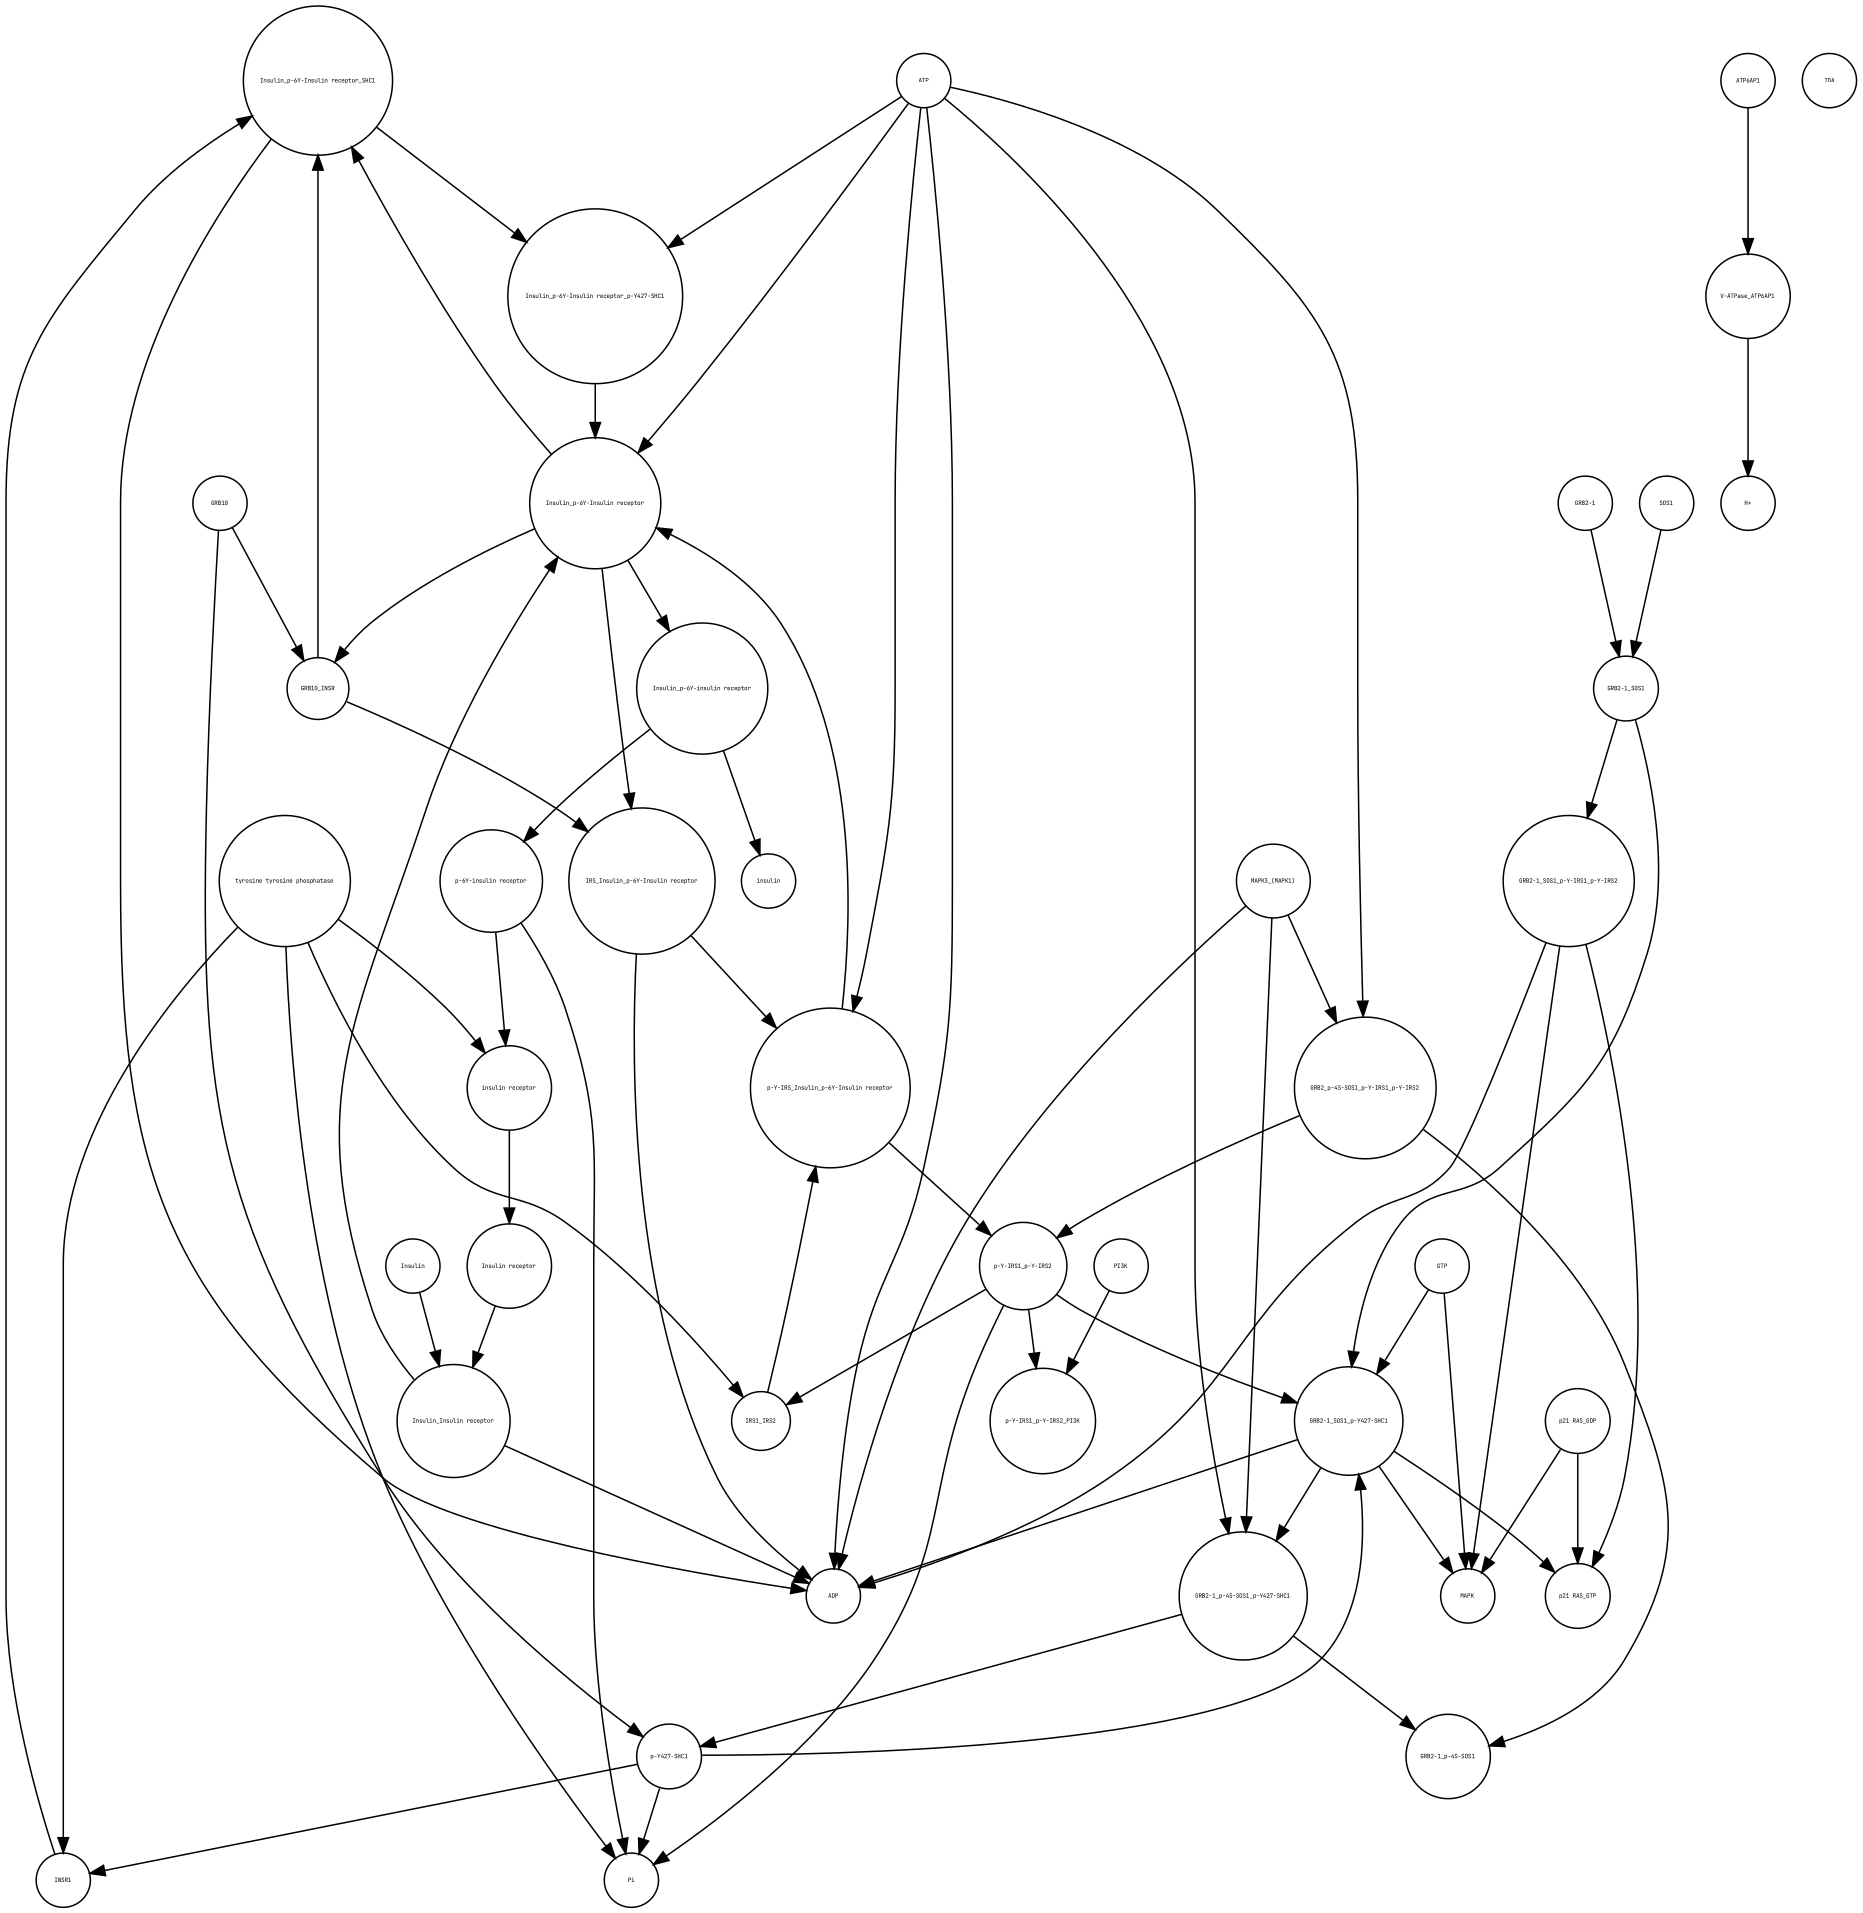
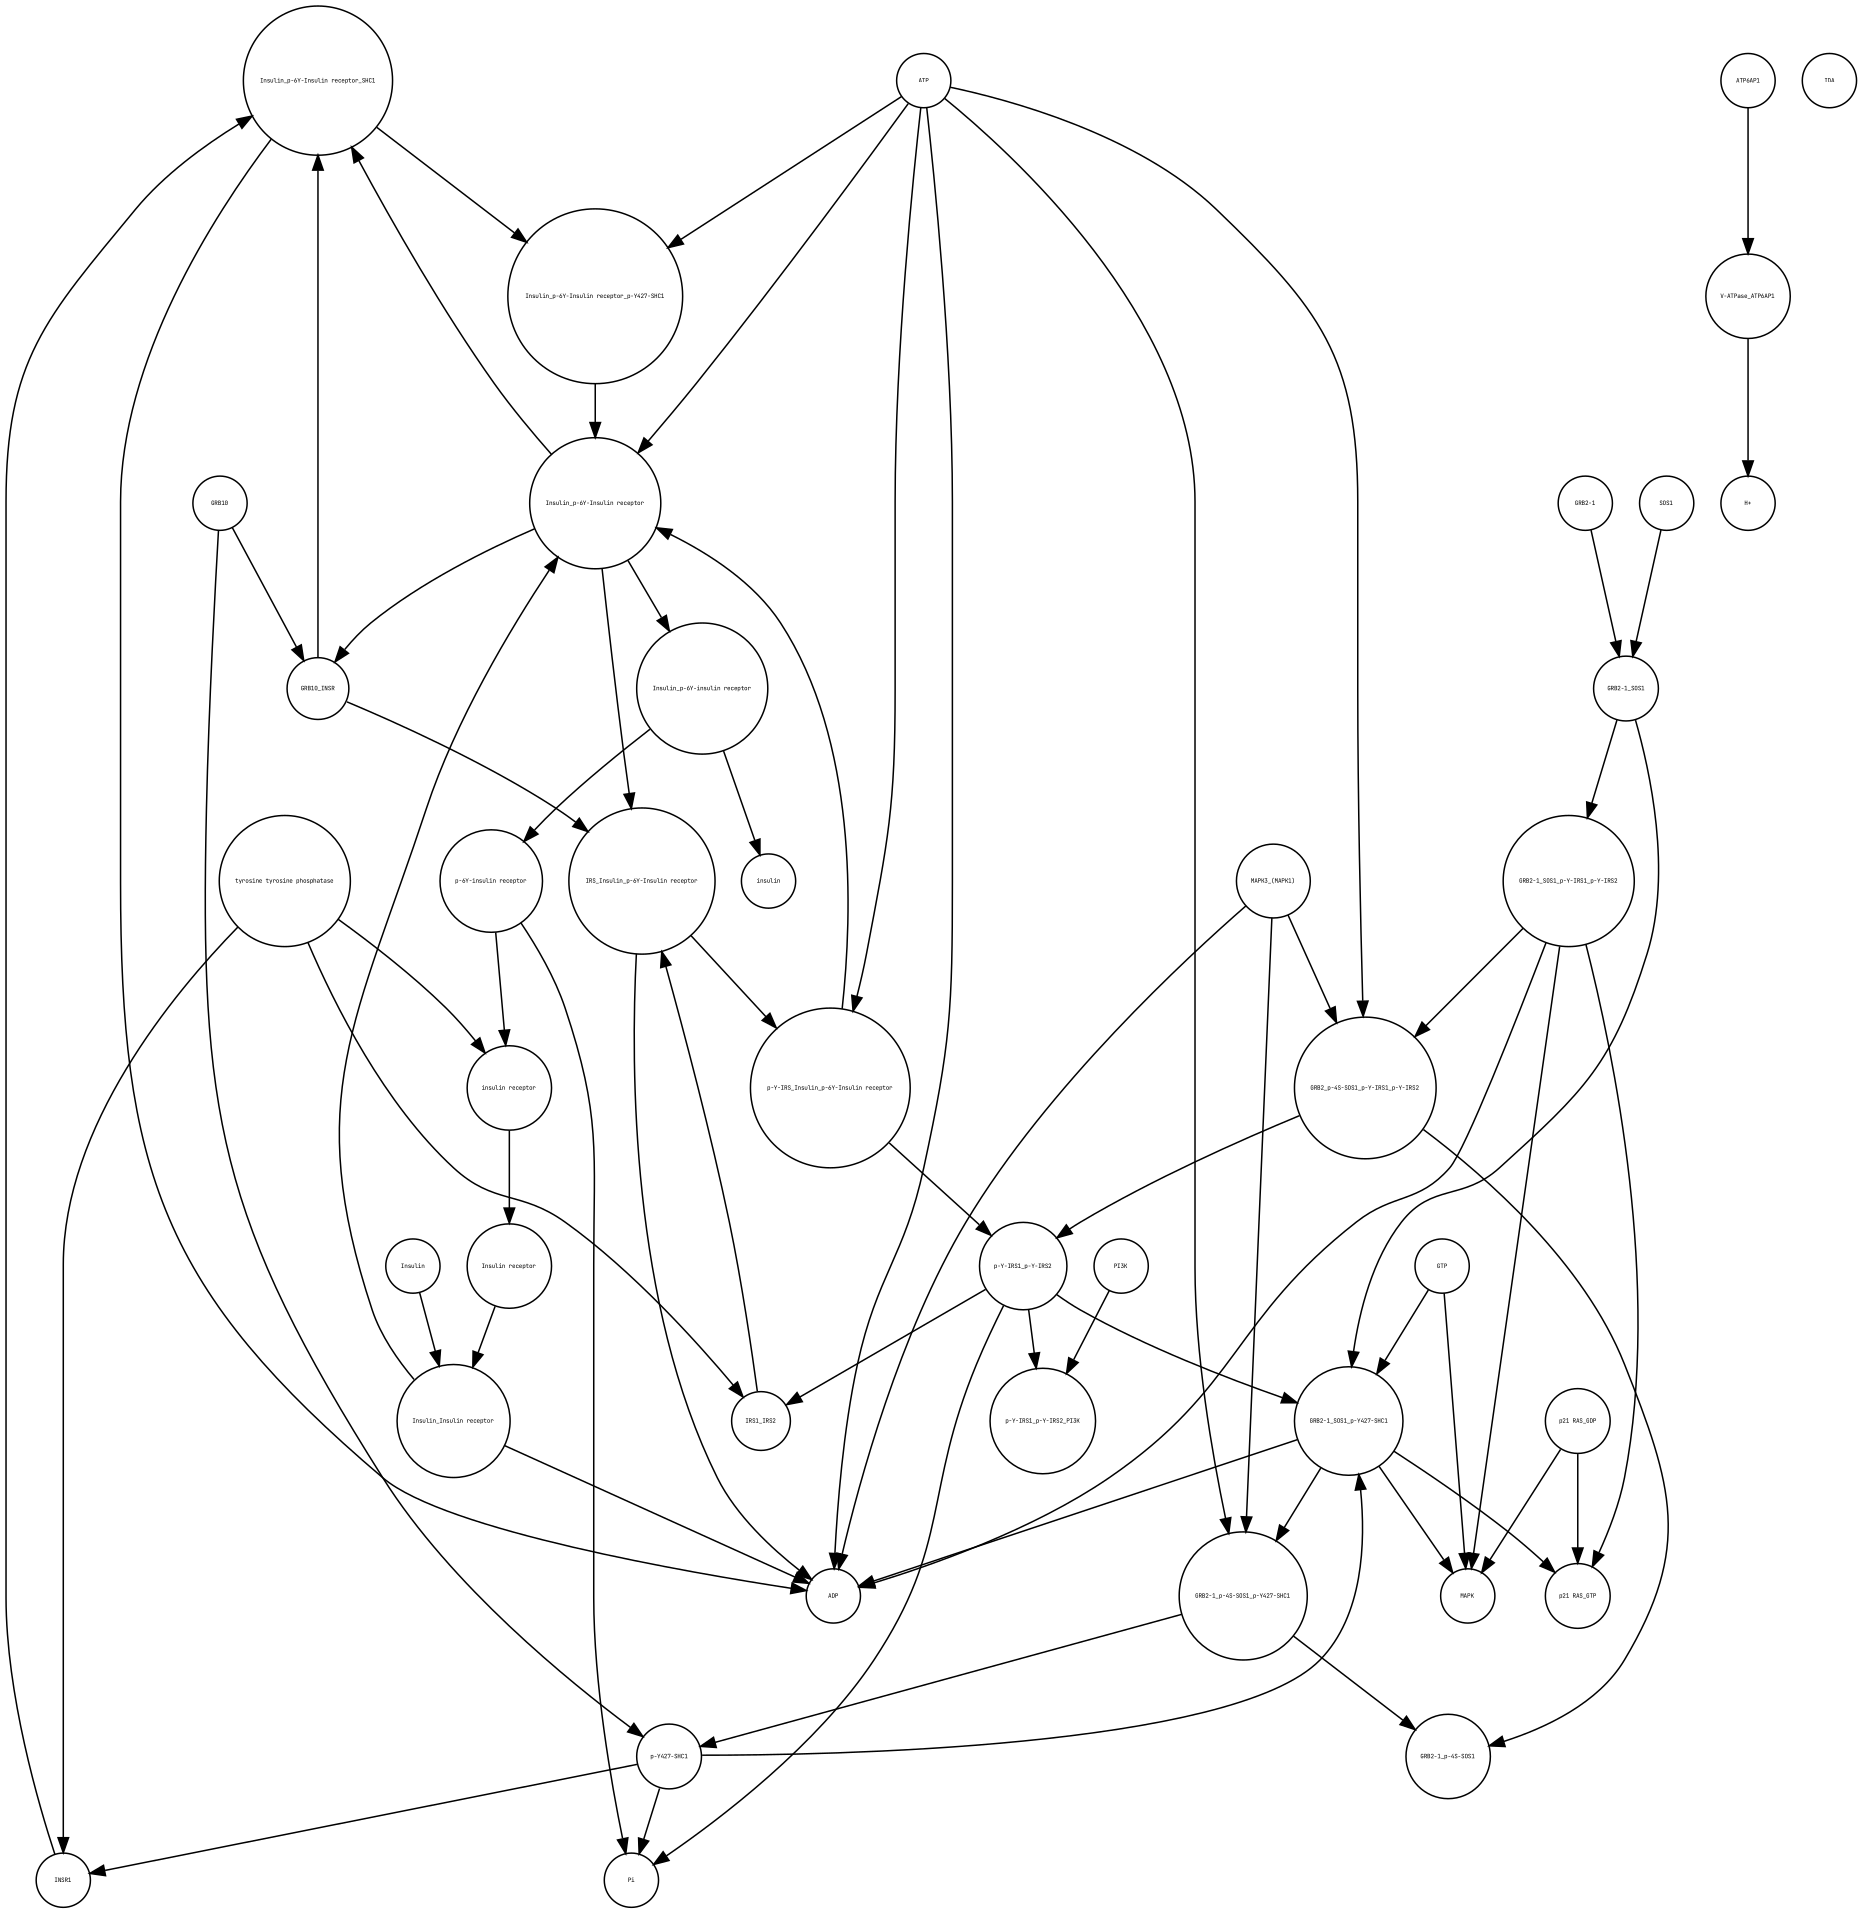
edge "GRB2-1_SOS1_p-Y-IRS1_p-Y-IRS2" -> "GRB2_p-4S-SOS1_p-Y-IRS1_p-Y-IRS2": added
edge "IRS1_IRS2" -> "p-Y-IRS_Insulin_p-6Y-Insulin receptor": now "IRS1_IRS2" -> "IRS_Insulin_p-6Y-Insulin receptor"
edge "tyrosine tyrosine phosphatase" -> "Pi": removed
